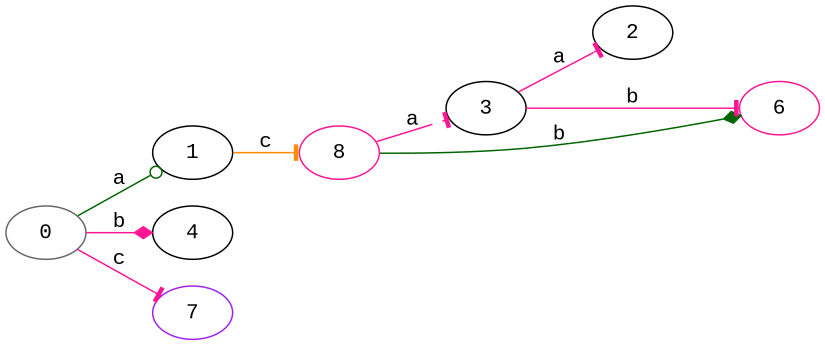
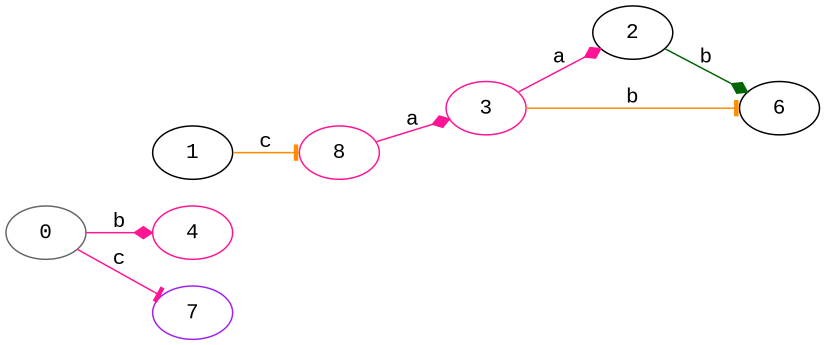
edge "3" -> "2": arrowhead tee -> diamond
node "3": color black -> deeppink
edge "3" -> "6": color deeppink -> darkorange
node "6": color deeppink -> black
edge "8" -> "3": arrowhead tee -> diamond
edge "8" -> "6": now "2" -> "6"
edge "0" -> "1": removed, label "a"
node "4": color black -> deeppink
